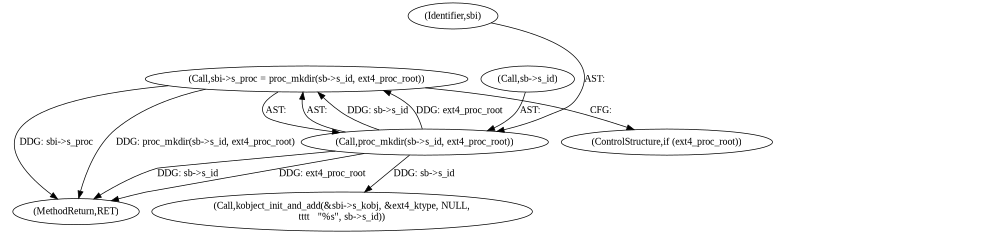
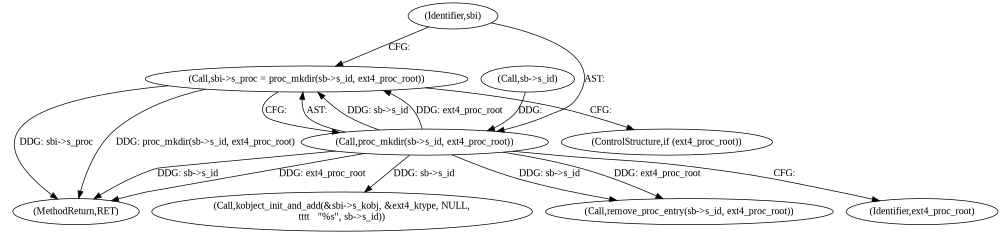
edge "(Identifier,sbi)" -> "(Call,sbi->s_proc = proc_mkdir(sb->s_id, ext4_proc_root))": added, label "CFG:"
edge "(Call,sbi->s_proc = proc_mkdir(sb->s_id, ext4_proc_root))" -> "(Call,proc_mkdir(sb->s_id, ext4_proc_root))": label "AST: " -> "CFG: "
edge "(Call,sb->s_id)" -> "(Call,proc_mkdir(sb->s_id, ext4_proc_root))": label "AST: " -> "DDG: "
node "(Call,remove_proc_entry(sb->s_id, ext4_proc_root))": added
node "(Identifier,ext4_proc_root)": added
